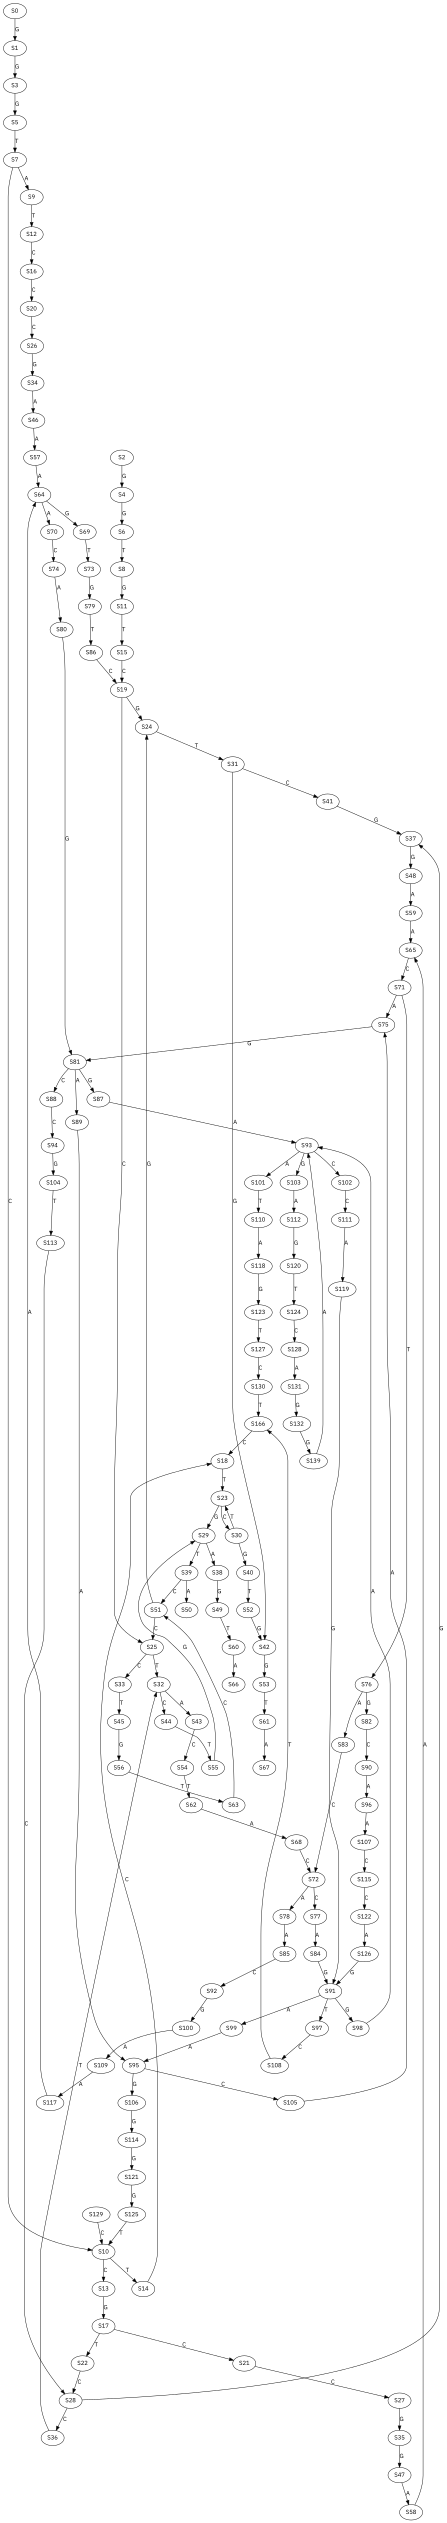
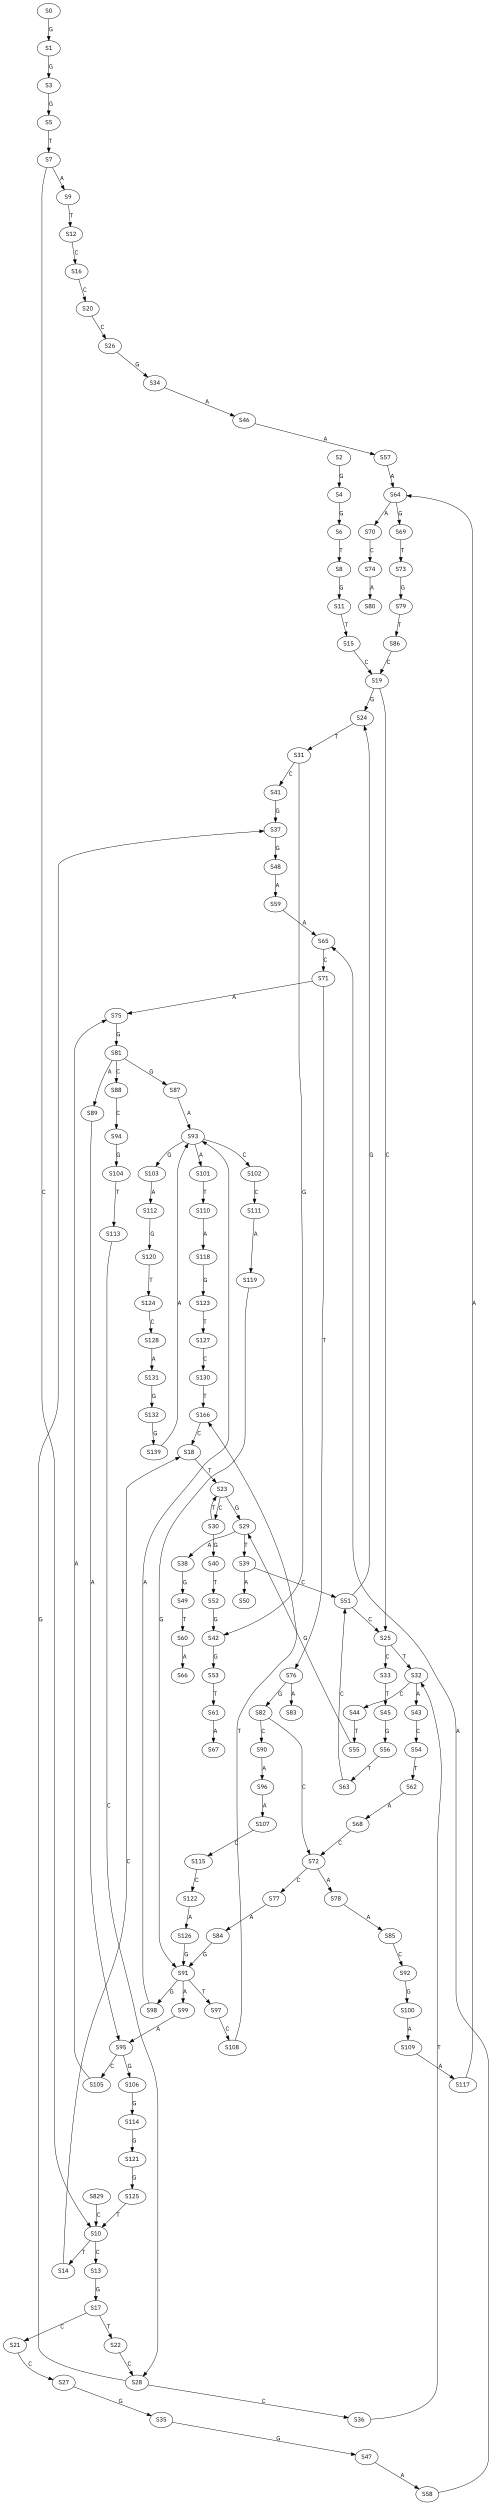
edge "S80" -> "S81": removed, label "G"
edge "S83" -> "S72": now "S82" -> "S72"
node "S129": label "S129" -> "S829"
